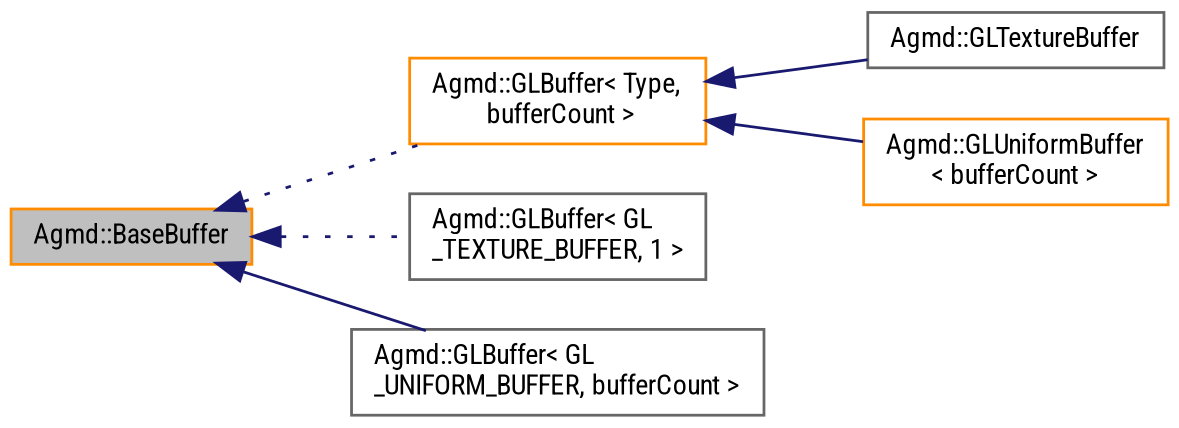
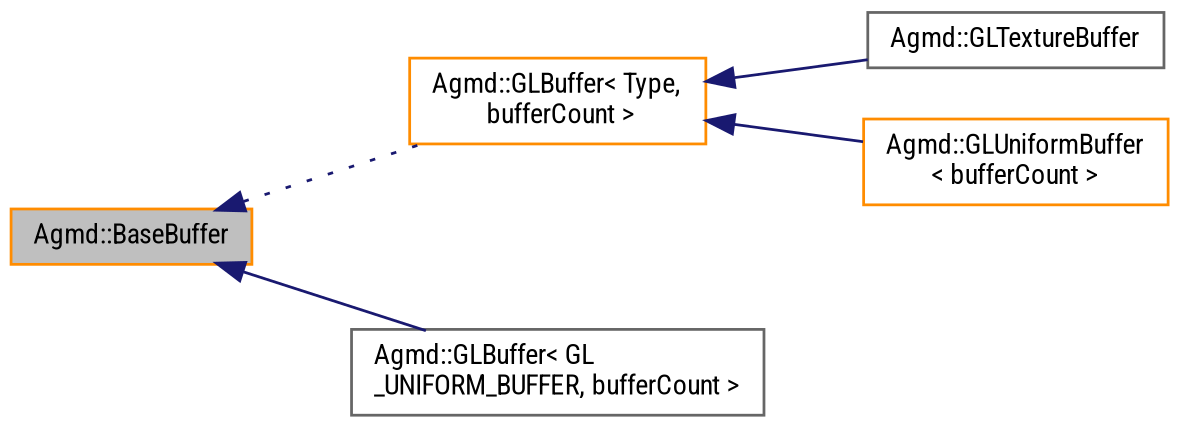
node "Agmd::GLBuffer< GL _TEXTURE_BUFFER, 1 >": removed
